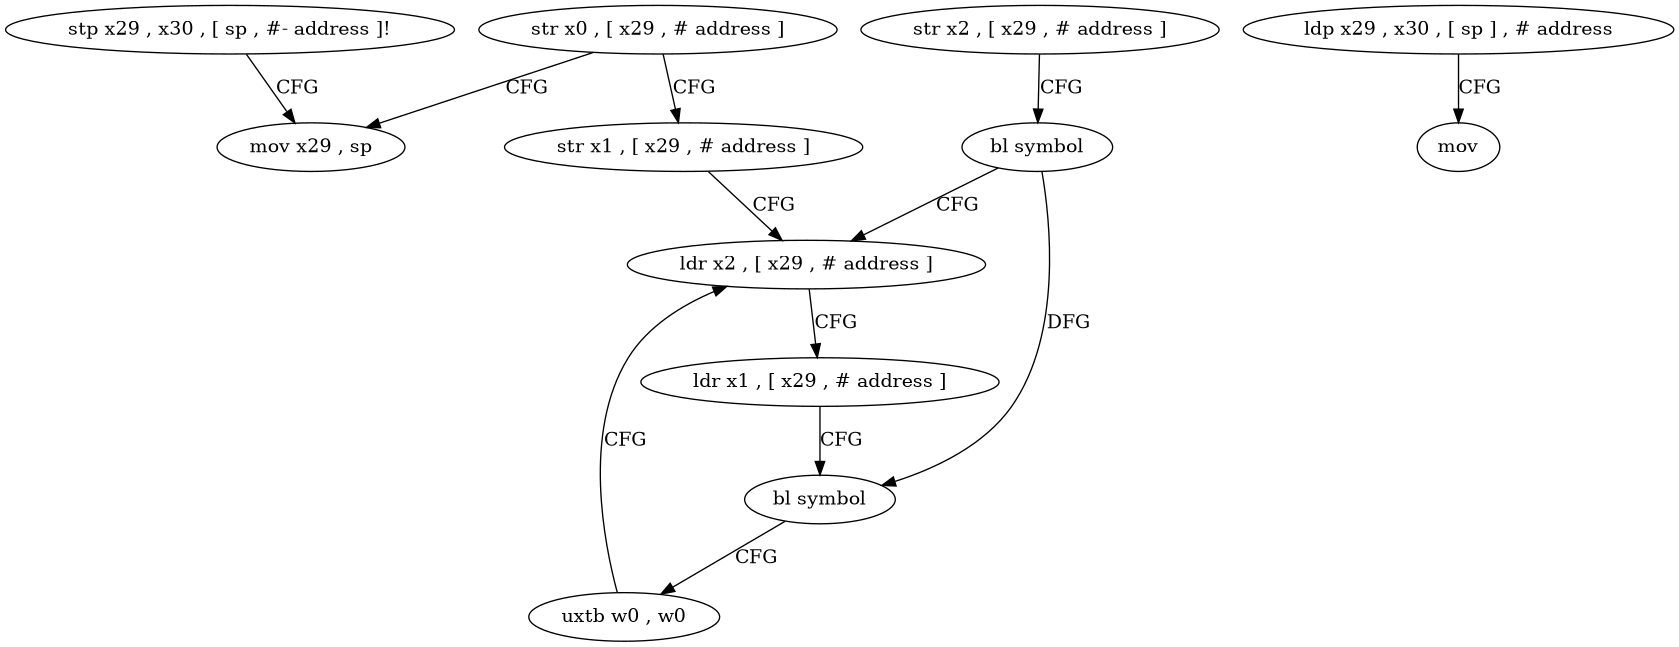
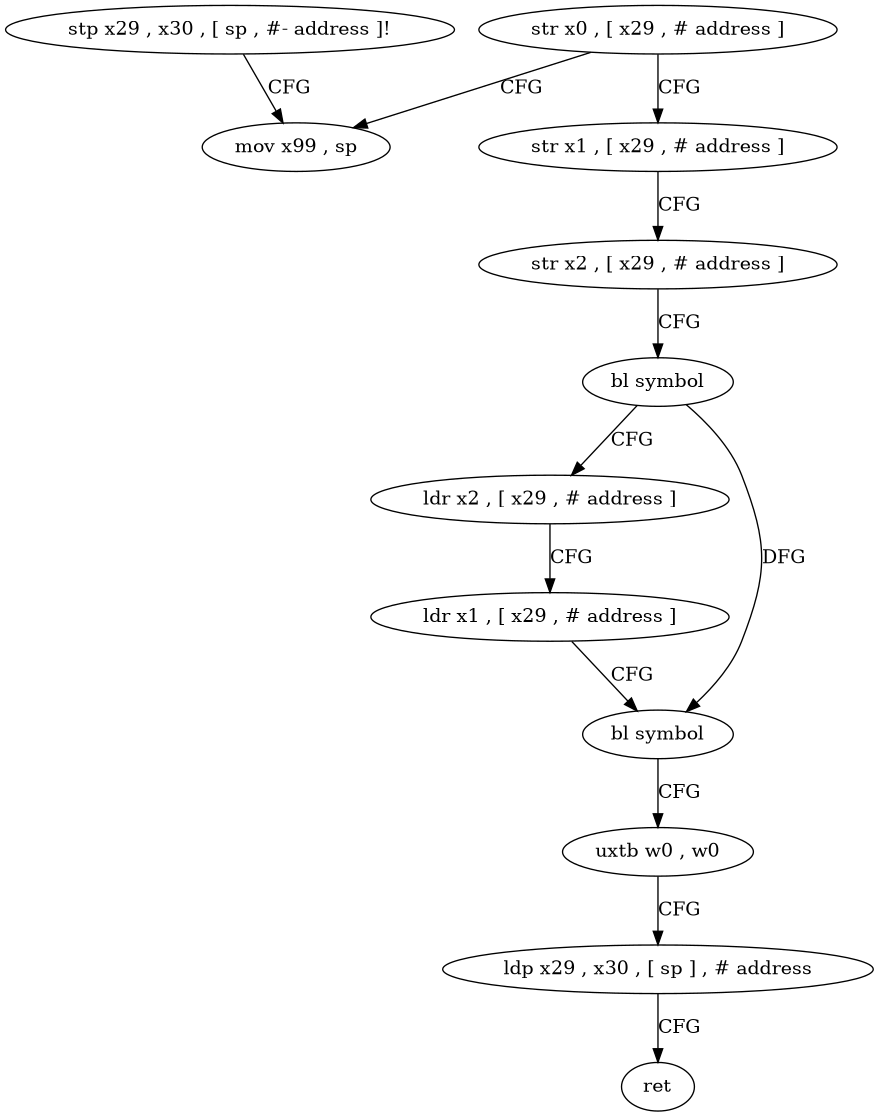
node "mov x29 , sp": label "mov x29 , sp" -> "mov x99 , sp"
node "mov": label "mov" -> "ret"
edge "str x1 , [ x29 , # address ]" -> "ldr x2 , [ x29 , # address ]": now "str x1 , [ x29 , # address ]" -> "str x2 , [ x29 , # address ]"
edge "uxtb w0 , w0" -> "ldr x2 , [ x29 , # address ]": now "uxtb w0 , w0" -> "ldp x29 , x30 , [ sp ] , # address"
